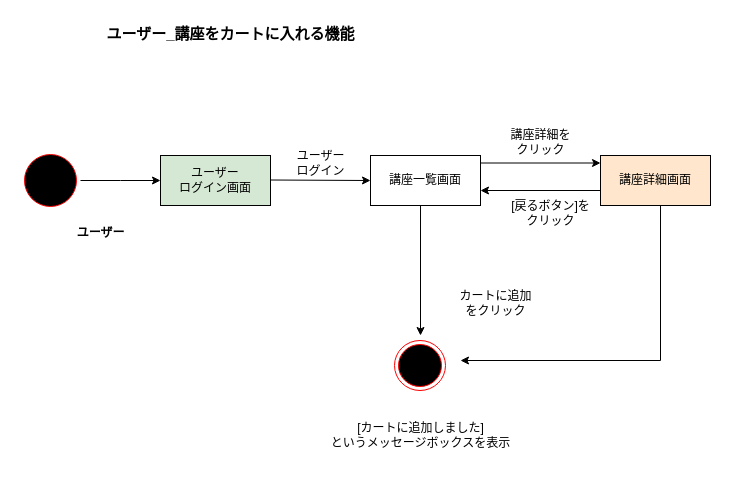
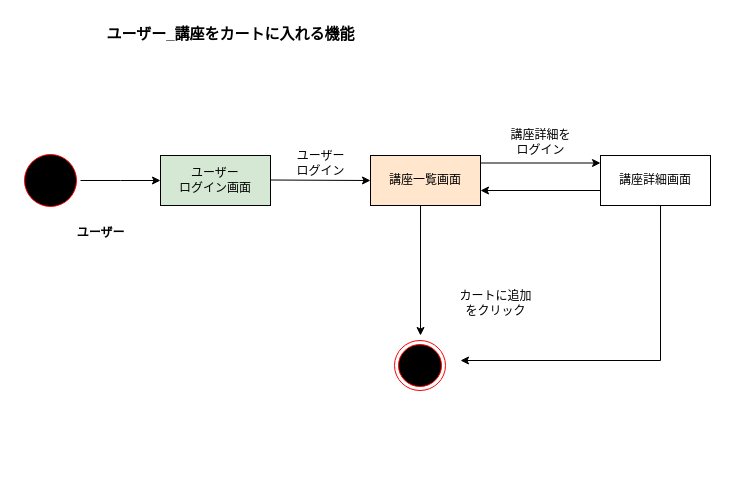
node "講座詳細を クリック": label "講座詳細を クリック" -> "講座詳細を ログイン"
node "講座一覧画面": fillcolor #ffffff -> #ffe6cc
node "講座詳細画面": fillcolor #ffe6cc -> #ffffff
node "[戻るボタン]を クリック": removed
node "[カートに追加しました] というメッセージボックスを表示": removed
